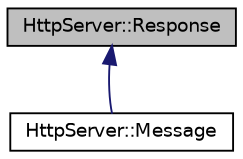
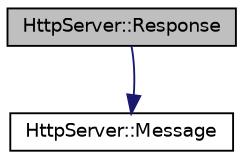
edge "HttpServer::Message" -> "HttpServer::Response": reversed
